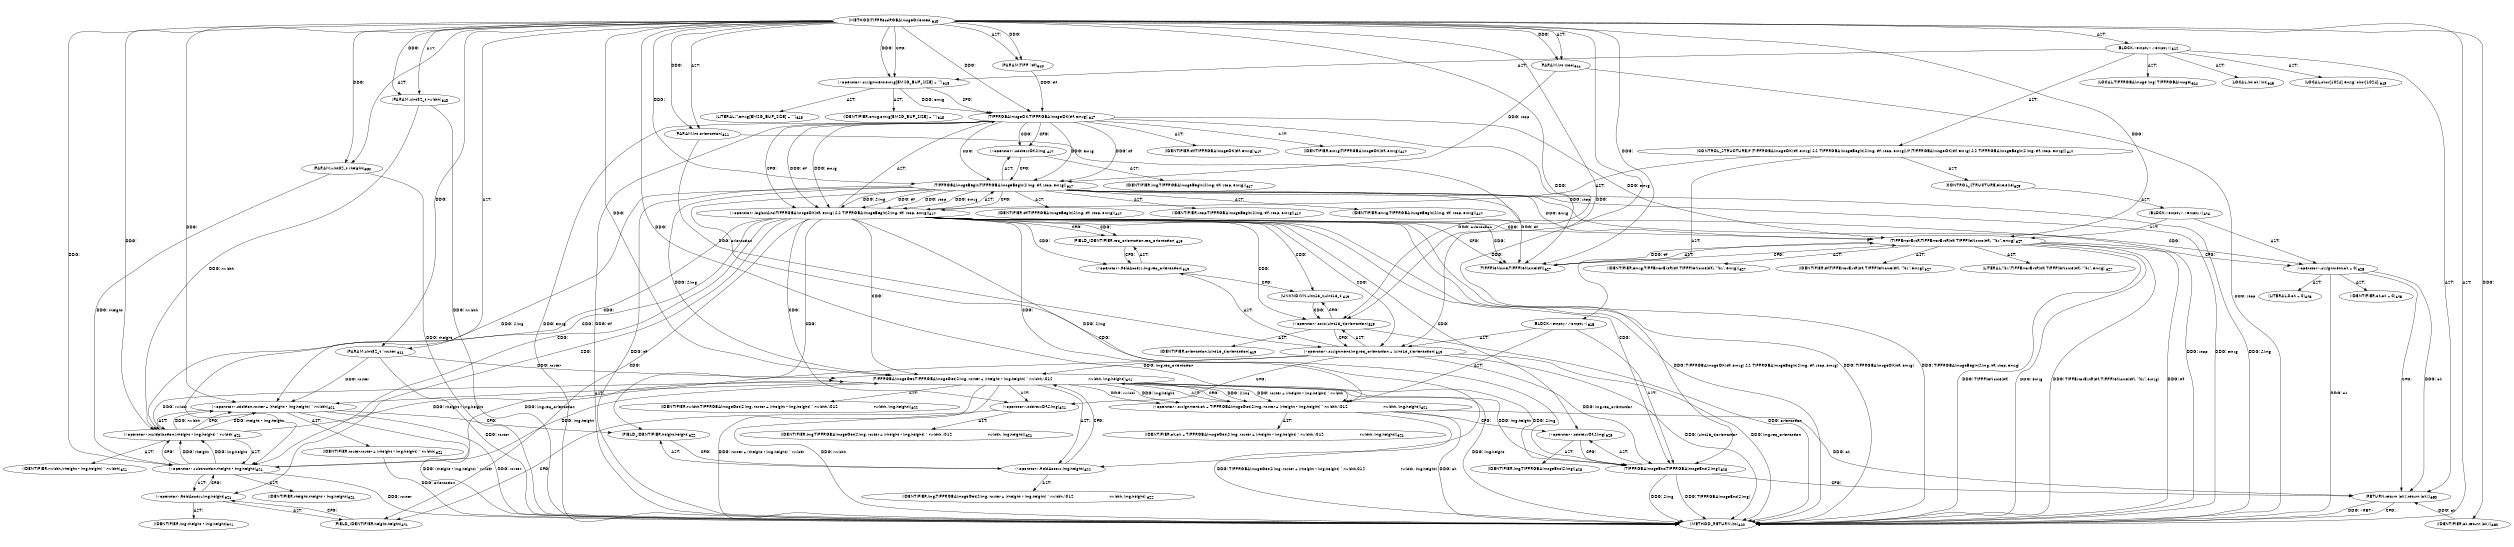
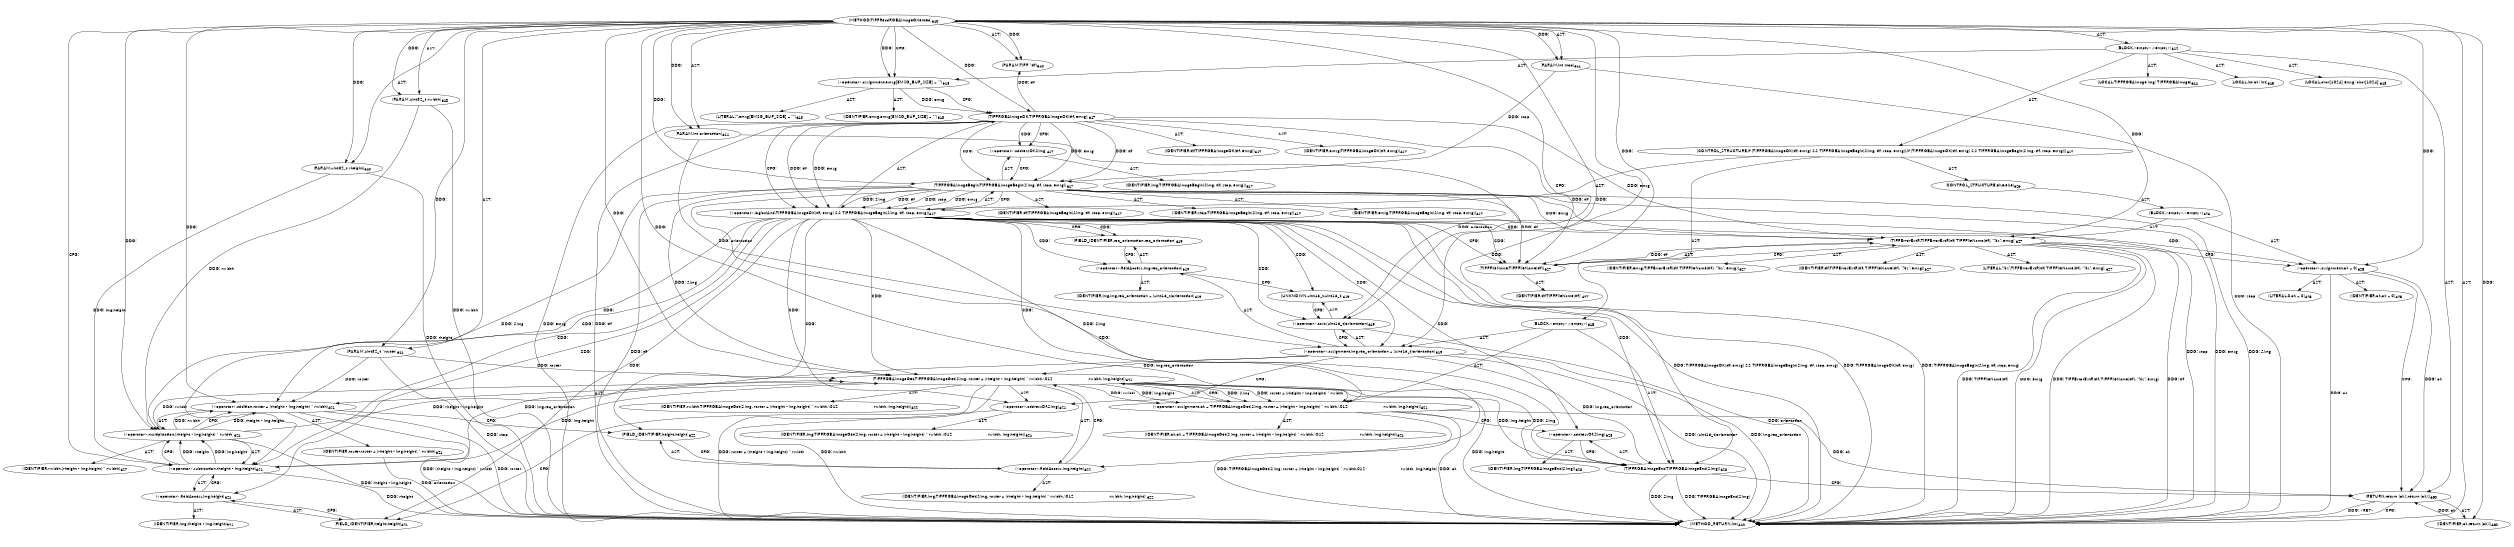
edge "(METHOD,TIFFReadRGBAImageOriented)" -> "(<operator>.assignment,ok = 0)": added, label "DDG:"
edge "(PARAM,TIFF *tif)" -> "(TIFFRGBAImageOK,TIFFRGBAImageOK(tif, emsg))": reversed
node "(PARAM,uint32_t rheight)": text "600" -> "610"
node "(CONTROL_STRUCTURE,else,else)": text "629" -> "626"
edge "(METHOD,TIFFReadRGBAImageOriented)" -> "(<operator>.cast,(uint16_t)orientation)": label "DDG: " -> "CFG: "
edge "(TIFFRGBAImageOK,TIFFRGBAImageOK(tif, emsg))" -> "(TIFFFileName,TIFFFileName(tif))": label "DDG: stop" -> "DDG: tif"
edge "(METHOD,TIFFReadRGBAImageOriented)" -> "(<operator>.subtraction,rheight - img.height)": label "DDG: " -> "CFG: "
node "(IDENTIFIER,img,img.req_orientation = (uint16_t)orientation)": added
node "(IDENTIFIER,tif,TIFFFileName(tif))": added
edge "(PARAM,uint32_t rheight)" -> "(<operator>.subtraction,rheight - img.height)": label "DDG: rheight" -> "DDG: img.height"
edge "(UNKNOWN,uint16_t,uint16_t)" -> "(<operator>.cast,(uint16_t)orientation)": label "CDG: " -> "CFG: "
edge "(<operator>.cast,(uint16_t)orientation)" -> "(UNKNOWN,uint16_t,uint16_t)": label "CFG: " -> "AST: "
node "(<operator>.cast,(uint16_t)orientation)": text "319" -> "619"
node "(IDENTIFIER,orientation,(uint16_t)orientation)": removed
edge "(PARAM,uint32_t *raster)" -> "(METHOD_RETURN,int)": label "DDG: raster" -> "DDG: stop"
node "(IDENTIFIER,rwidth,(rheight - img.height) * rwidth)": text "621" -> "627"
node "(IDENTIFIER,rheight,rheight - img.height)": removed
edge "(<operator>.subtraction,rheight - img.height)" -> "(METHOD_RETURN,int)": label "DDG: raster" -> "DDG: rheight"
edge "(RETURN,return (ok);,return (ok);)" -> "(IDENTIFIER,ok,return (ok);)": added, label "AST:"
edge "(<operator>.multiplication,(rheight - img.height) * rwidth)" -> "(METHOD_RETURN,int)": added, label "DDG: rheight - img.height"
